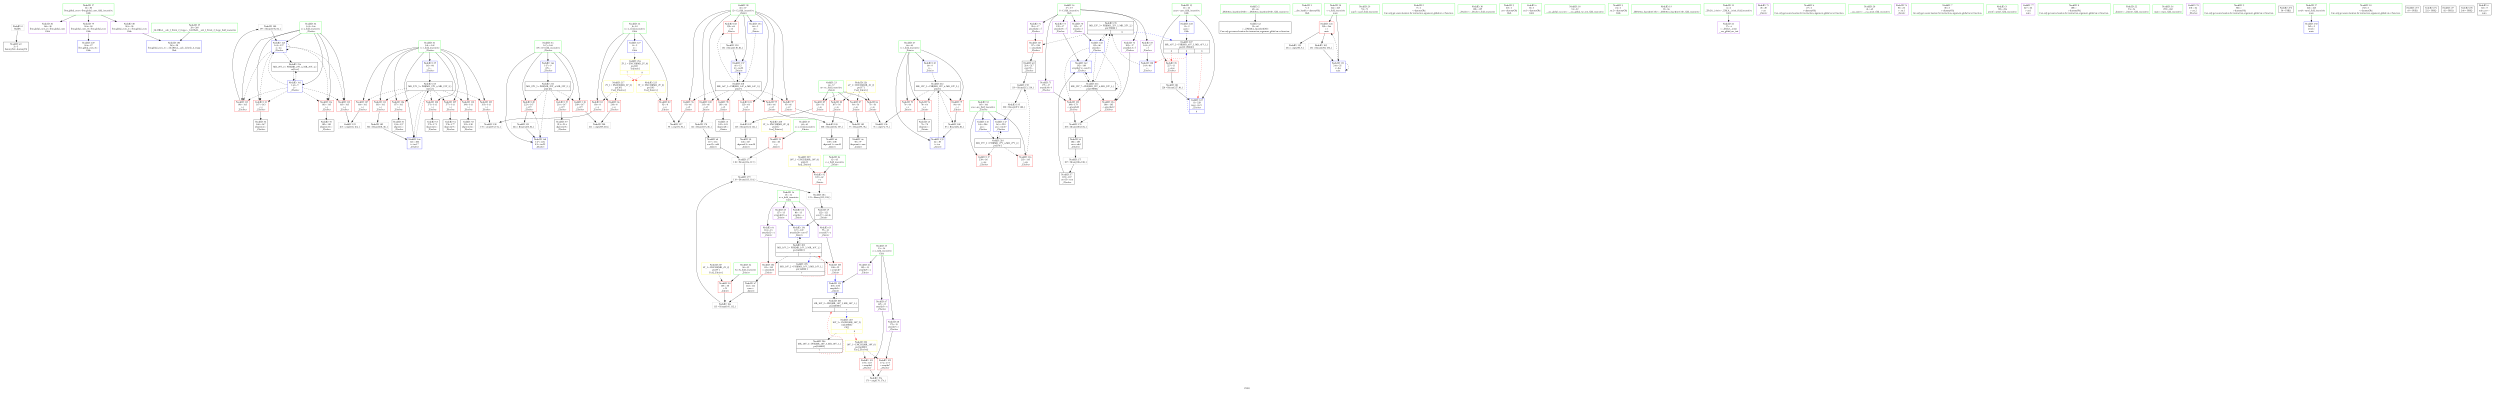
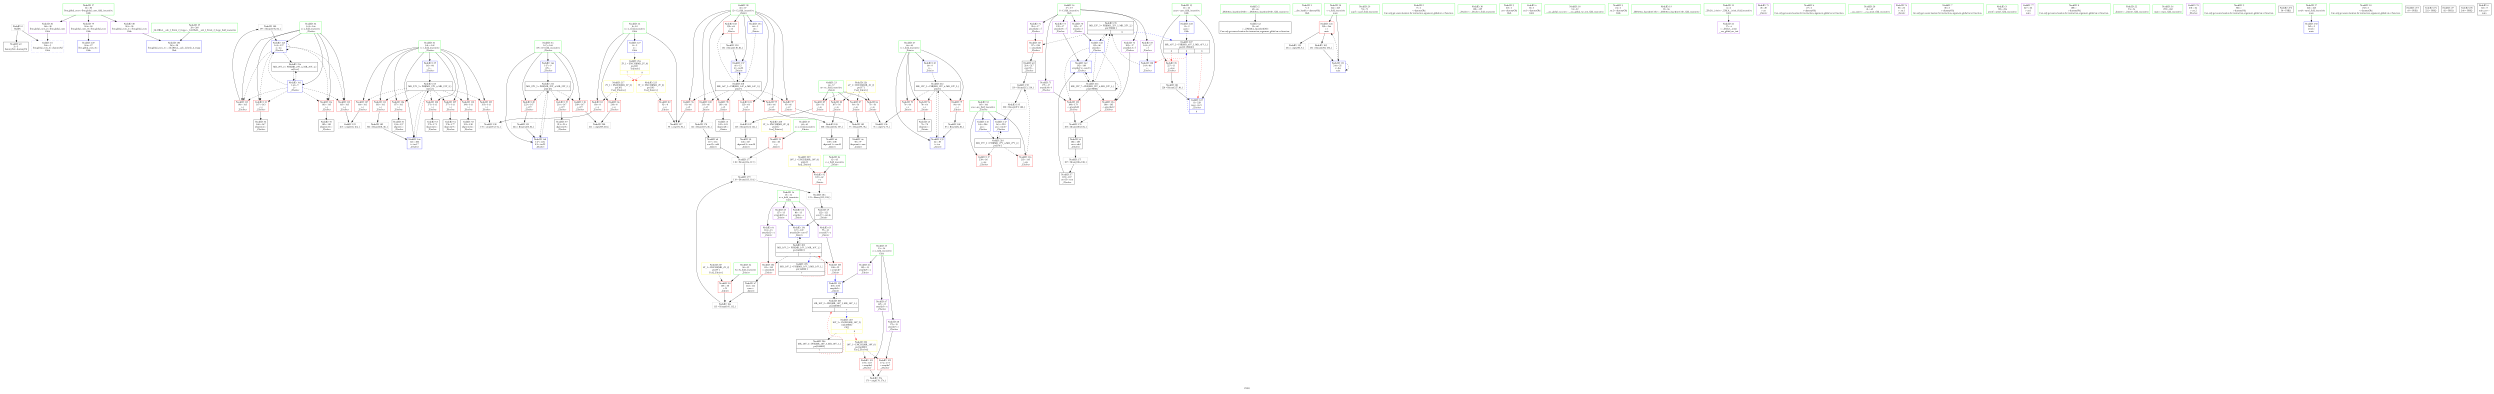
node "NodeID: 131": added
edge "NodeID: 12" -> "NodeID: 82": now "NodeID: 12" -> "NodeID: 197"
edge "NodeID: 212" -> "NodeID: 188": now "NodeID: 212" -> "NodeID: 133"
edge "NodeID: 148" -> "NodeID: 120": now "NodeID: 148" -> "NodeID: 211"
